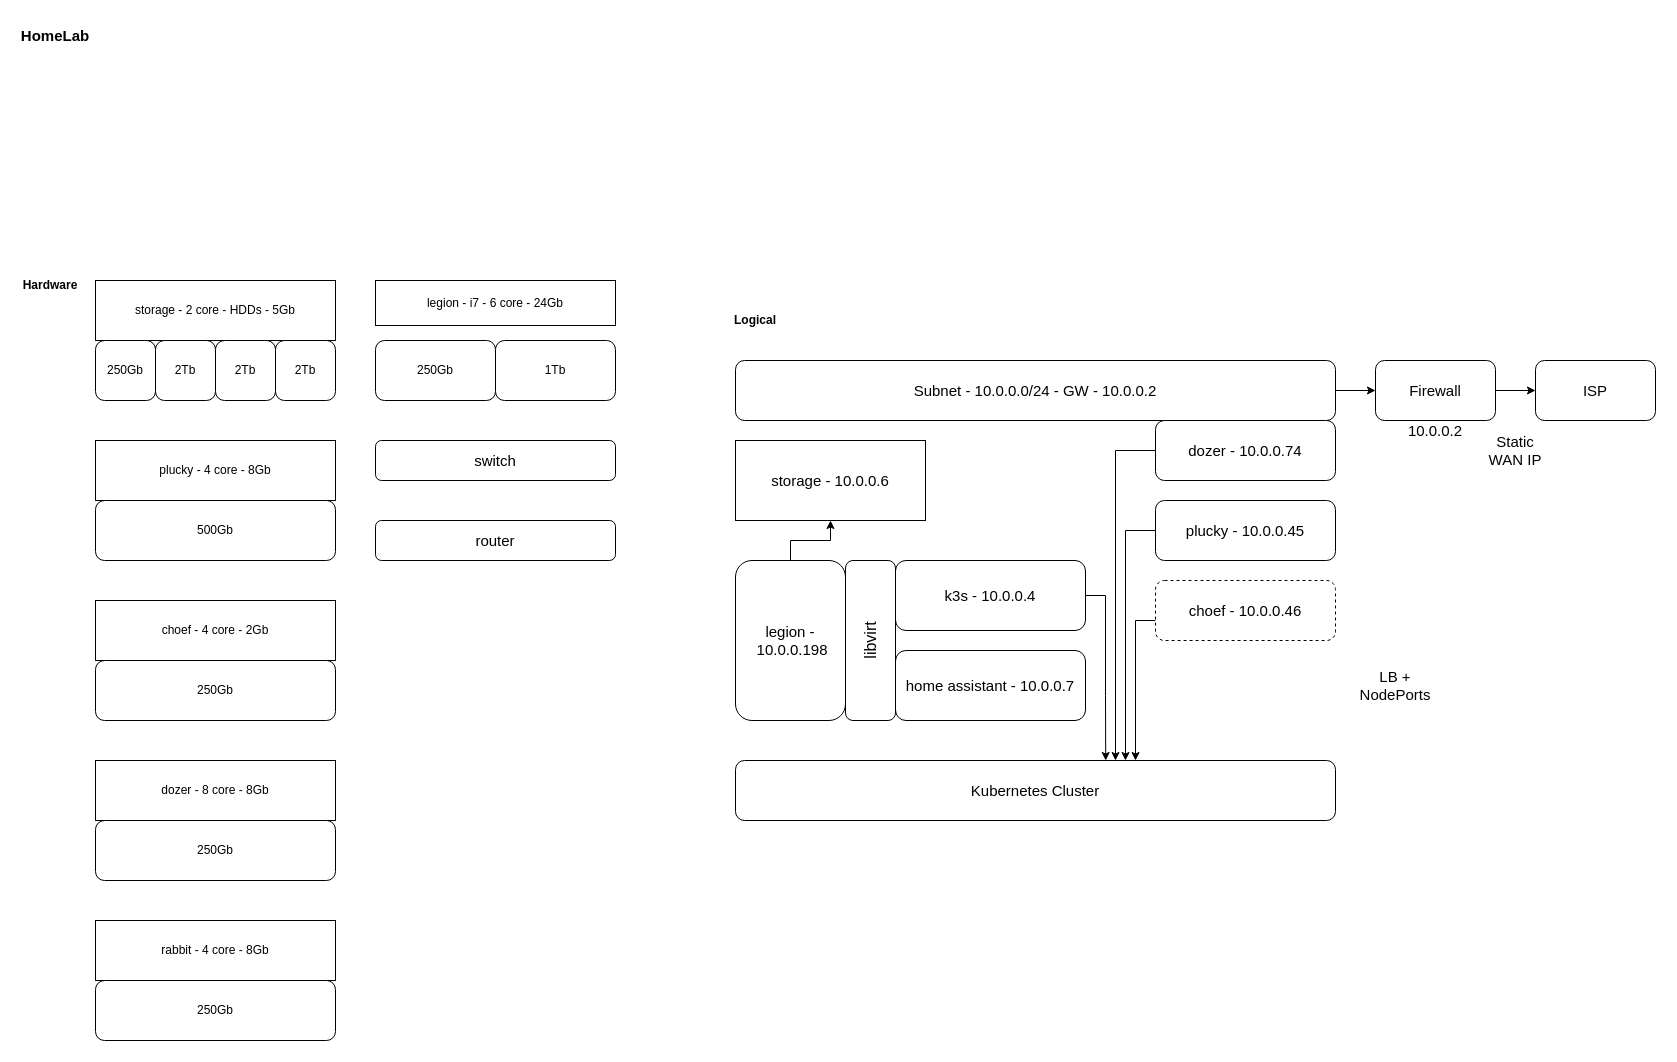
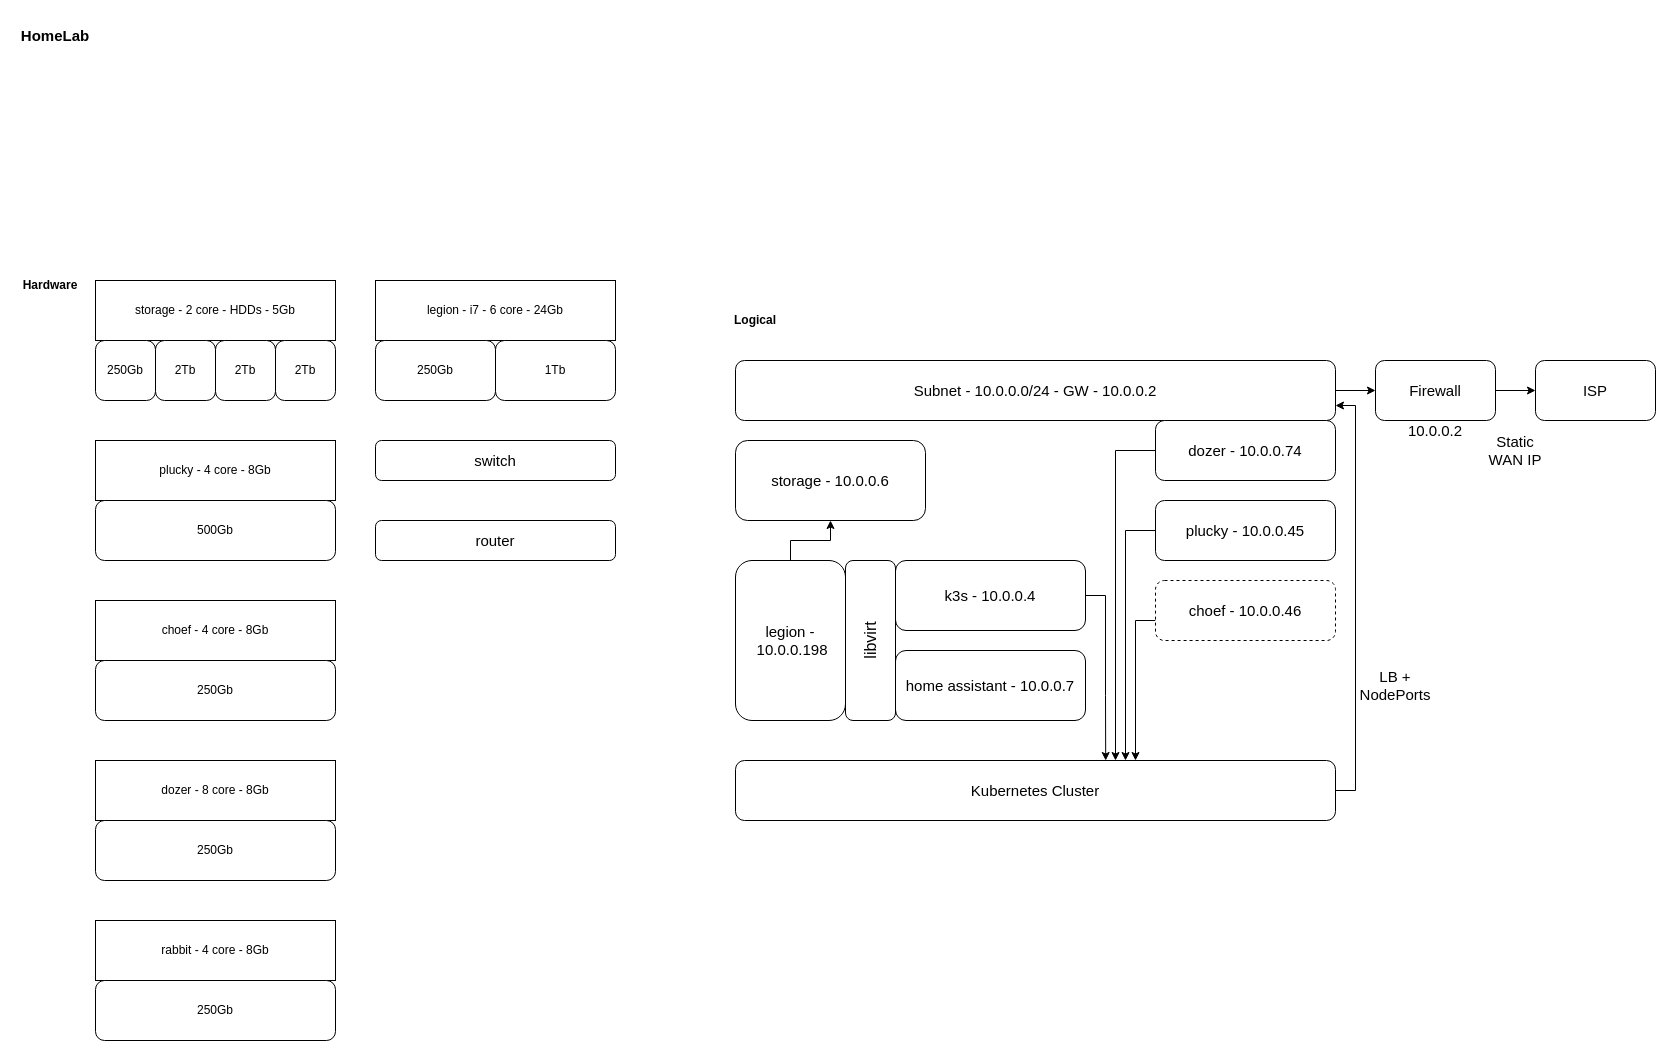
node "legion - i7 - 6 core - 24Gb": size 240x45 -> 240x60
node "storage - 10.0.0.6": shape rectangle -> rounded rectangle
edge "Kubernetes Cluster" -> "Subnet - 10.0.0.0/24 - GW - 10.0.0.2": added
node "choef - 4 core - 2Gb": label "choef - 4 core - 2Gb" -> "choef - 4 core - 8Gb"
